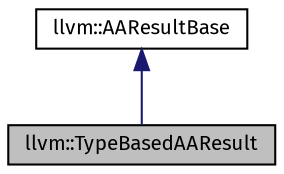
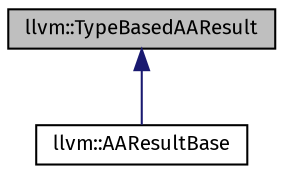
edge "llvm::TypeBasedAAResult" -> "llvm::AAResultBase": reversed
